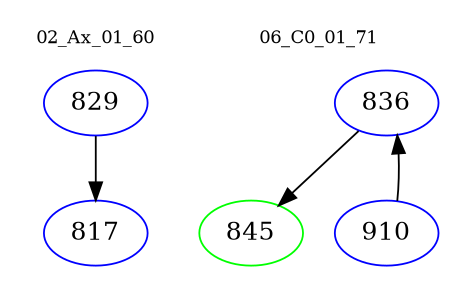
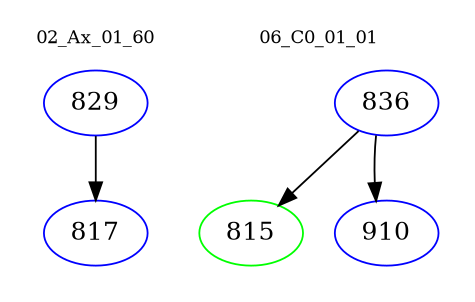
cluster "06_C0_01_71": label "06_C0_01_71" -> "06_C0_01_01"
edge "910" -> "836": reversed
node "845": label "845" -> "815"
